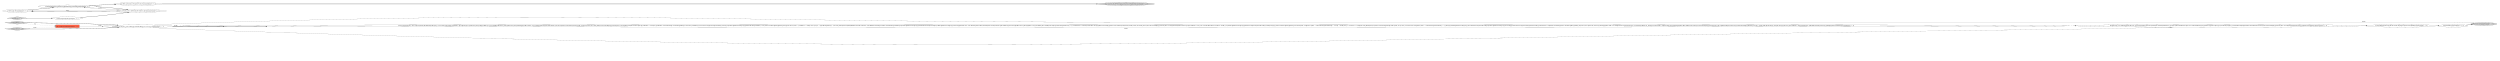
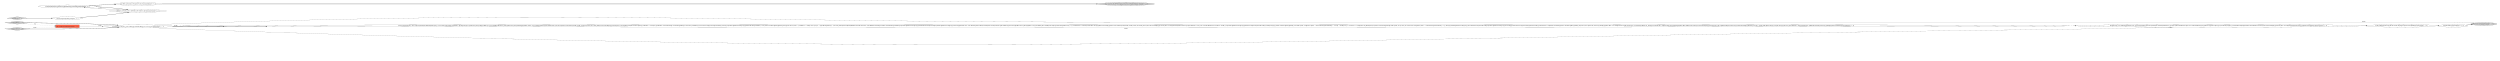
node "saveSettings(profile)@@@6@@@['0', '0', '1']": removed
